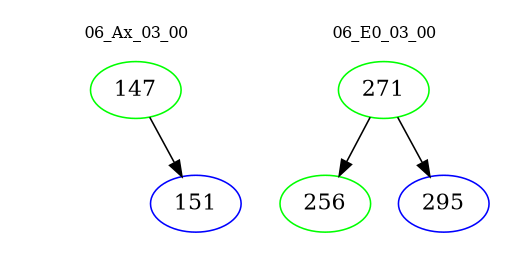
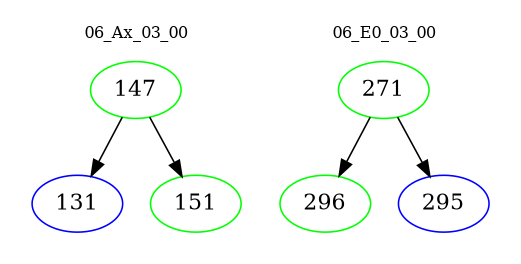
node "131": added
node "151": color blue -> green
node "256": label "256" -> "296"
